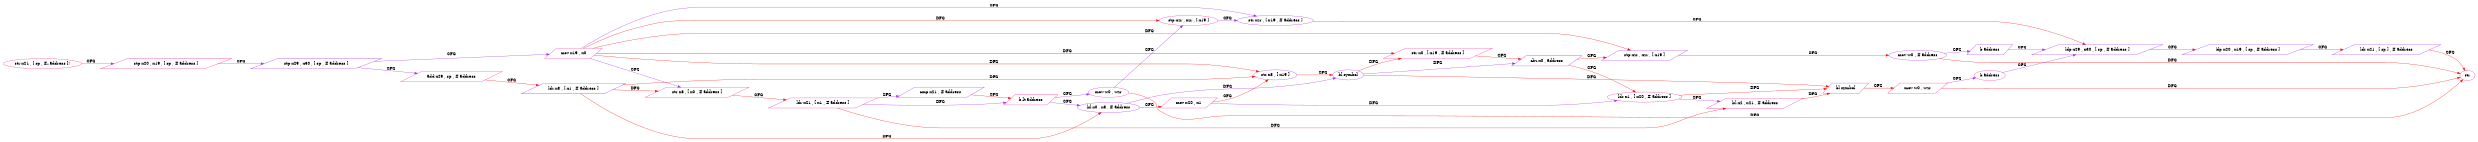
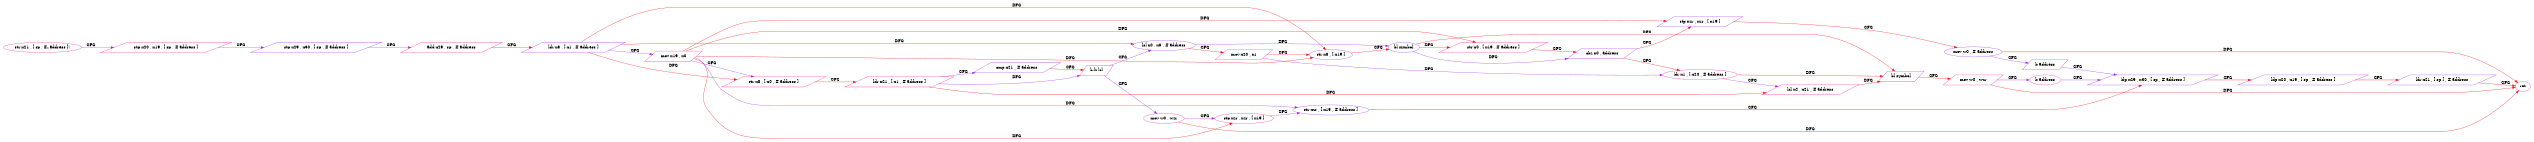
edge "mov x19 , x0" -> "str xzr , [ x19 , # address ]": label "CFG" -> "DFG"
edge "stp x29 , x30 , [ sp , # address ]" -> "mov x19 , x0": now "ldr x8 , [ x1 , # address ]" -> "mov x19 , x0"
node "str": label "str" -> "ret"
node "b.lt address": label "b.lt address" -> "b.lt lsl"
